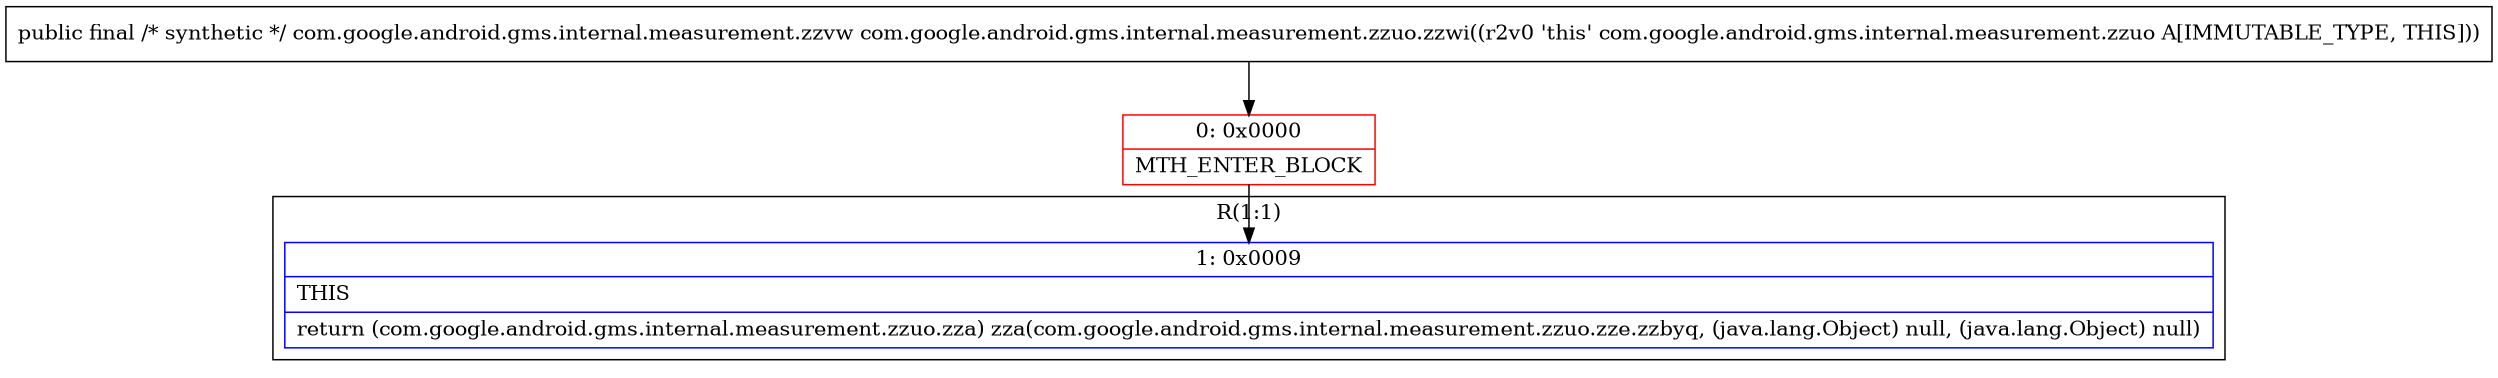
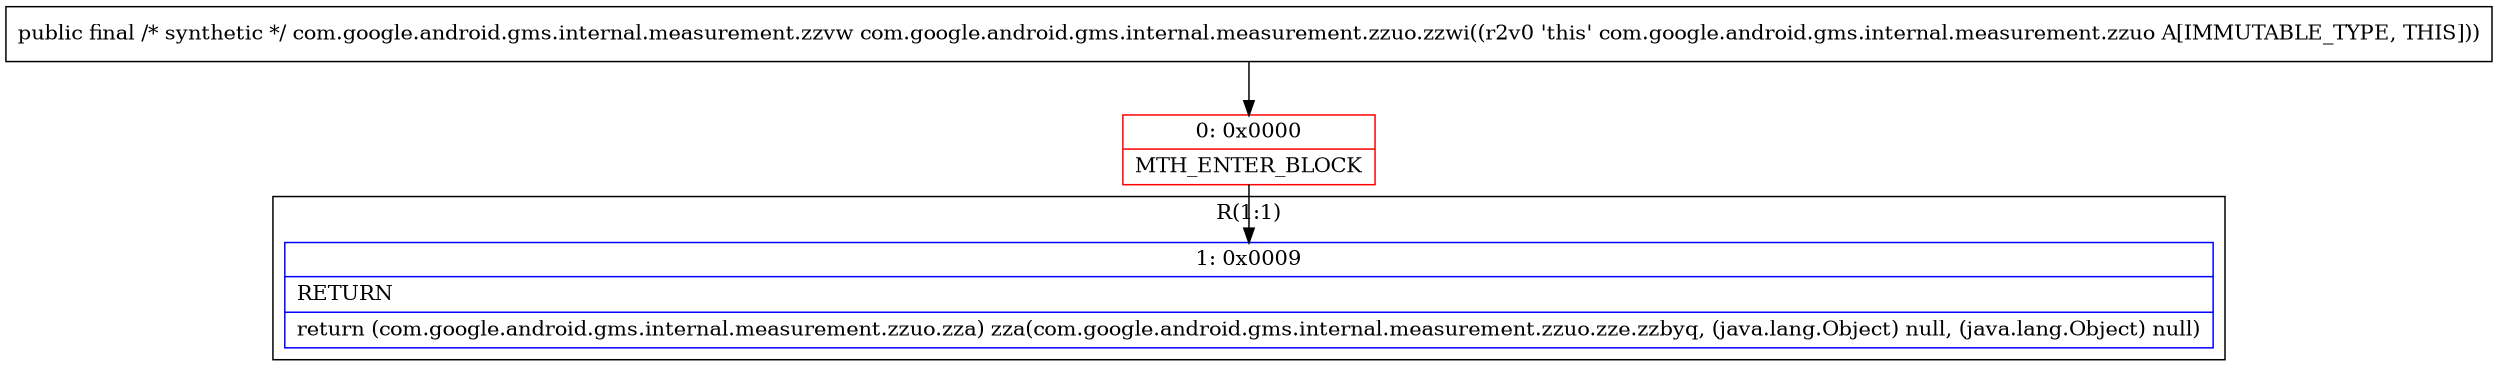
node "1: 0x0009": text "THIS" -> "RETURN"
